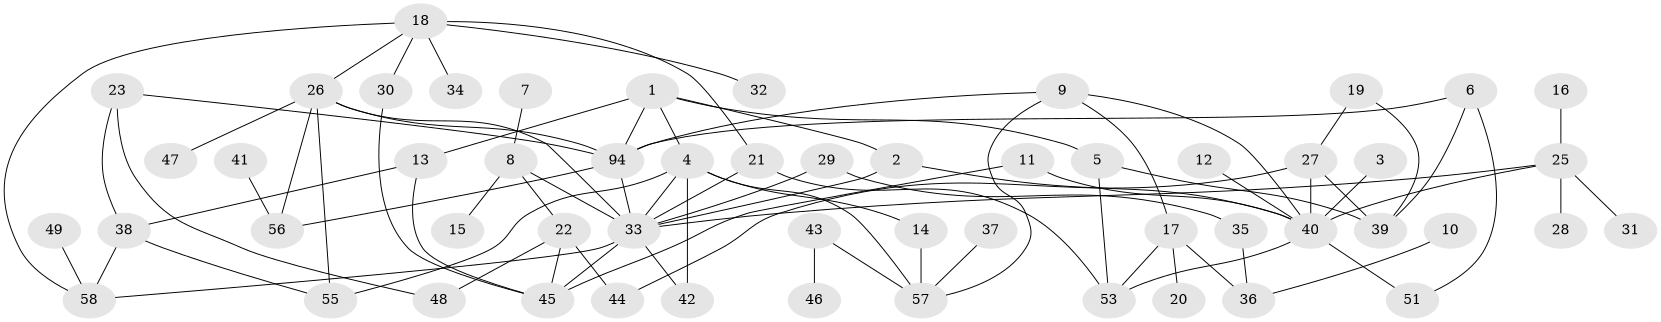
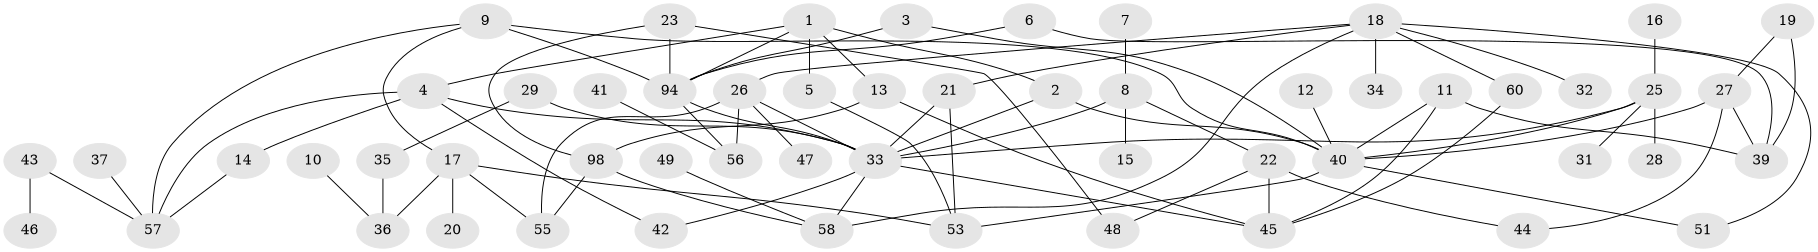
node "30": label "30" -> "60"
edge "26" -- "94": now "3" -- "94"
edge "5" -- "39": now "11" -- "39"
edge "6" -- "51": now "18" -- "51"
node "38": label "38" -> "98"
edge "4" -- "55": now "17" -- "55"
